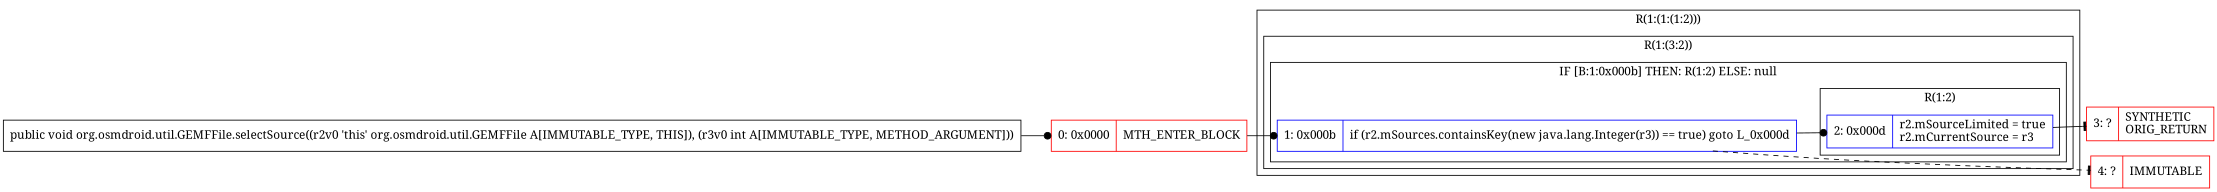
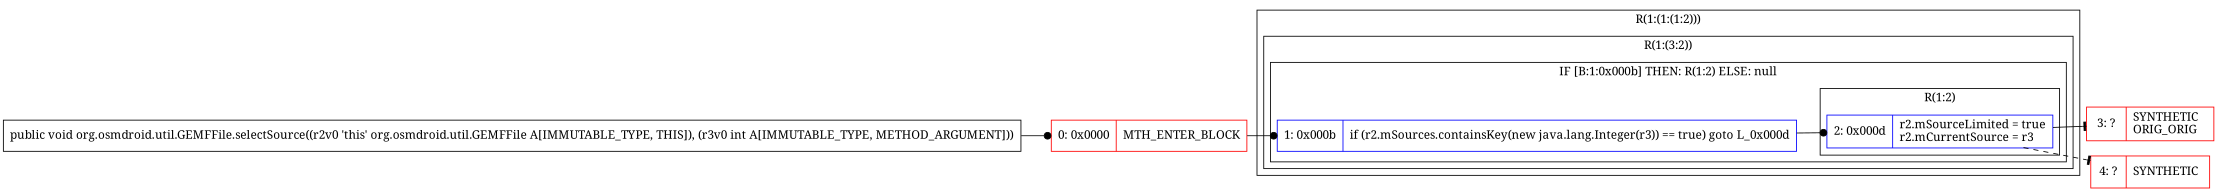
node "3: ?": text "ORIG_RETURN" -> "ORIG_ORIG"
edge "1: 0x000b" -> "4: ?": now "2: 0x000d" -> "4: ?"
node "4: ?": text "IMMUTABLE" -> "SYNTHETIC"
